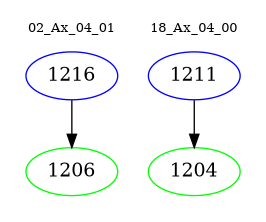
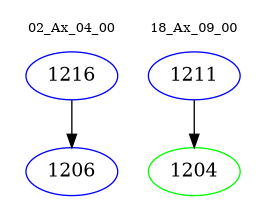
cluster "02_Ax_04_01": label "02_Ax_04_01" -> "02_Ax_04_00"
cluster "18_Ax_04_00": label "18_Ax_04_00" -> "18_Ax_09_00"
node "1206": color green -> blue
